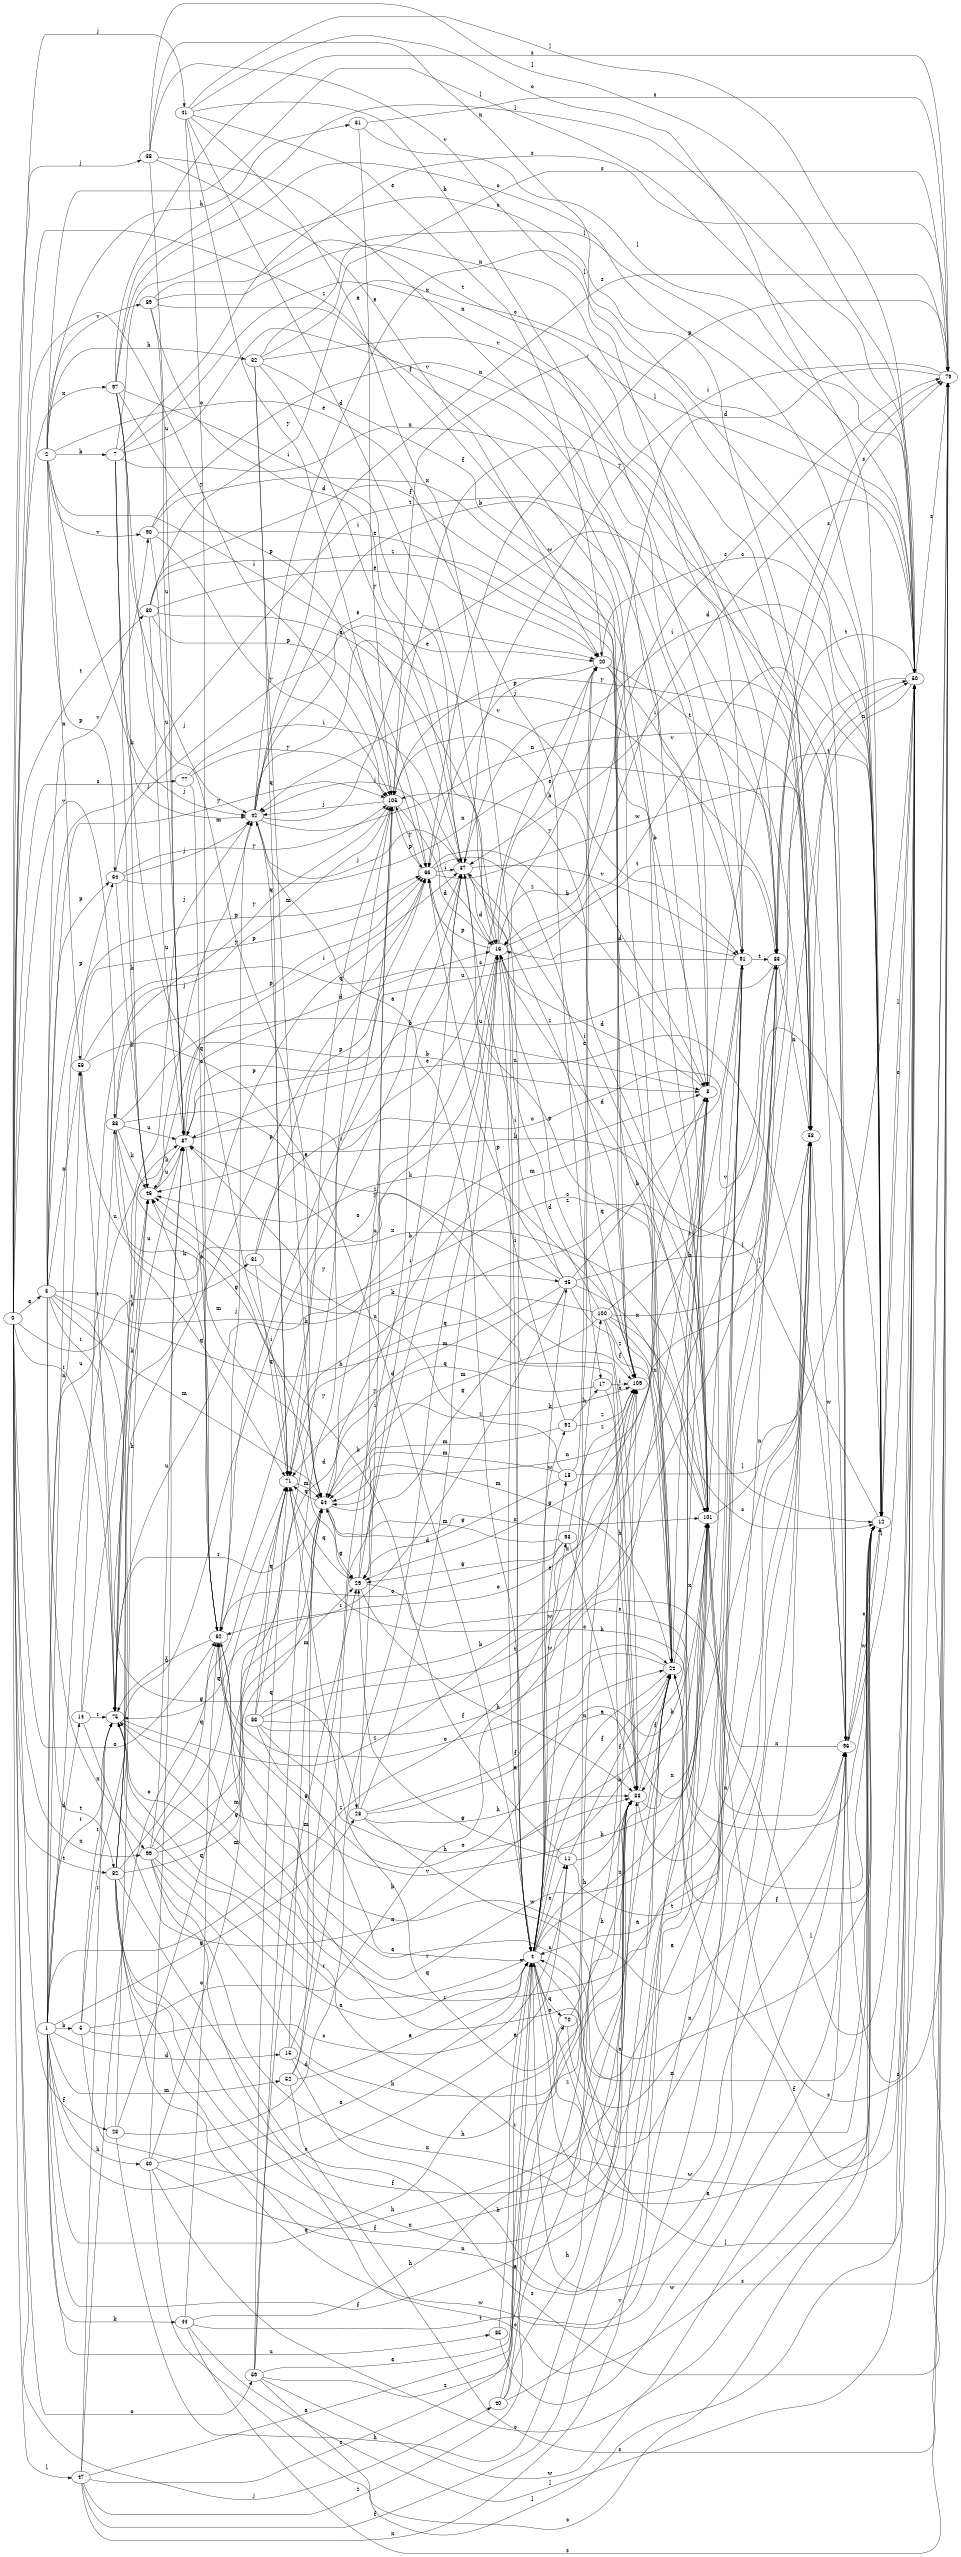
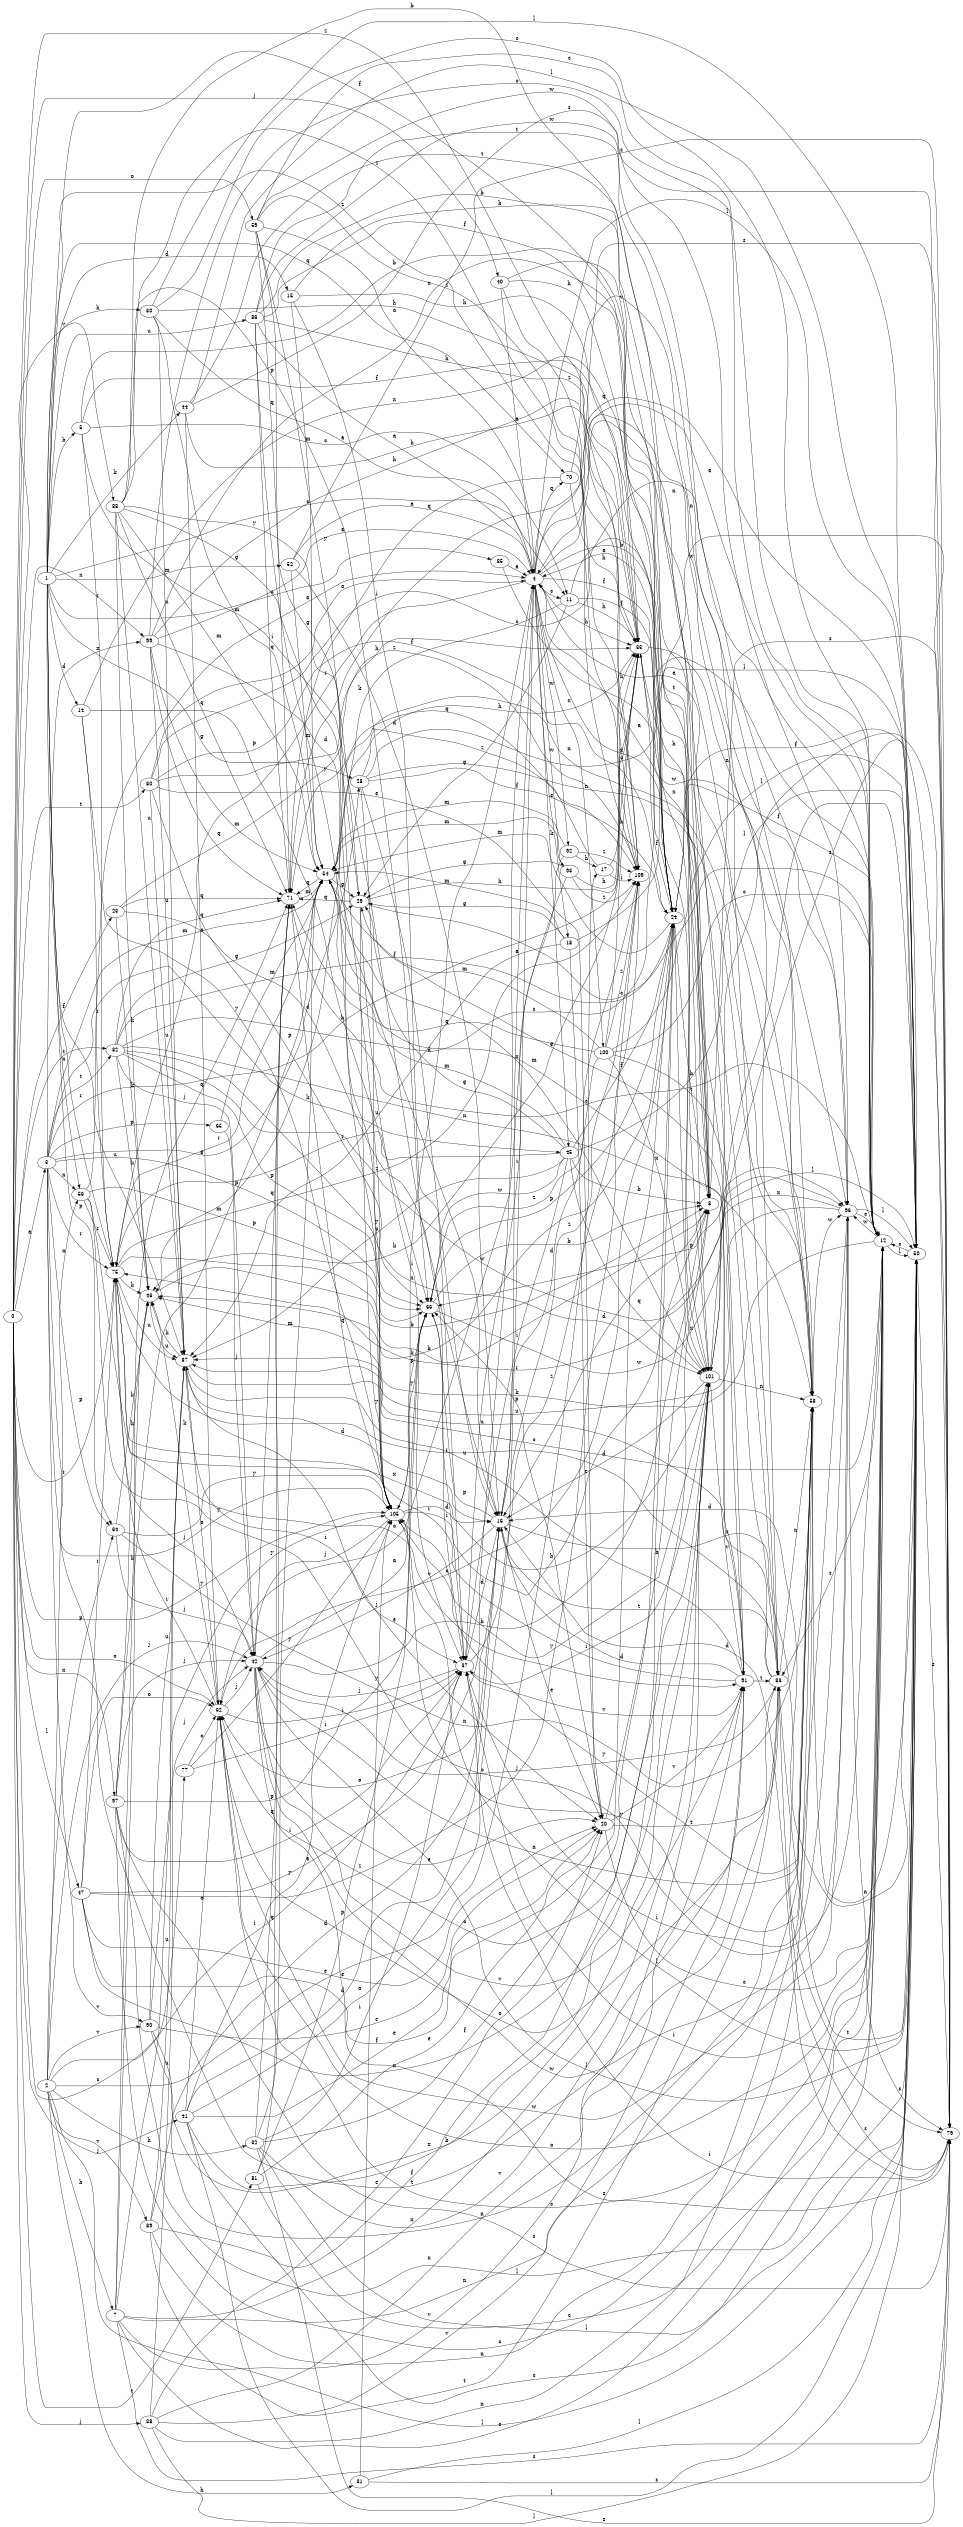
edge "64" -> "20": now "87" -> "20"
node "65": added
edge "45" -> "66": label "p" -> "w"
edge "45" -> "101": label "x" -> "q"
edge "1" -> "88": now "1" -> "86"
